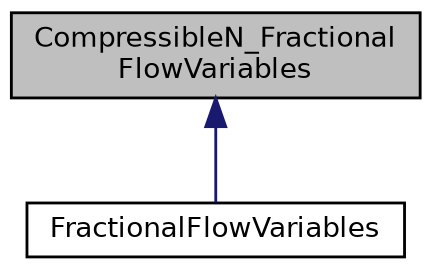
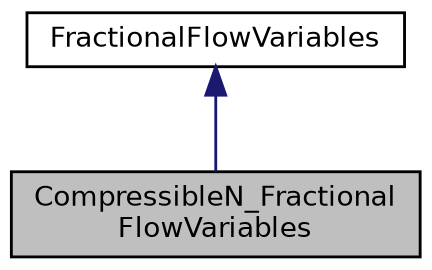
edge "FractionalFlowVariables" -> "CompressibleN_Fractional FlowVariables": reversed
